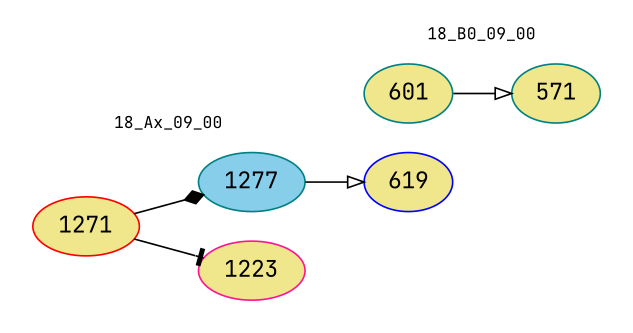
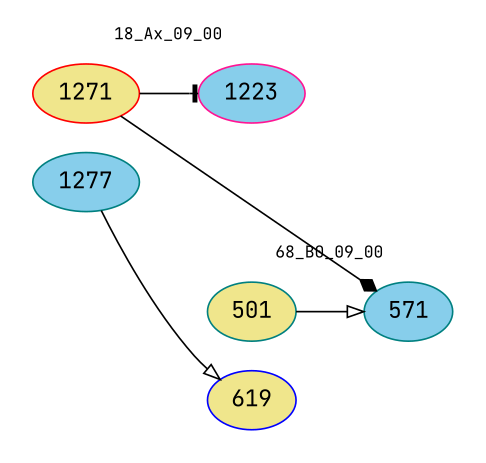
cluster "18_B0_09_00": label "18_B0_09_00" -> "68_B0_09_00"
node "601": label "601" -> "501"
node "571": fillcolor khaki -> skyblue
edge "1271" -> "1277": now "1271" -> "571"
node "1223": fillcolor khaki -> skyblue
